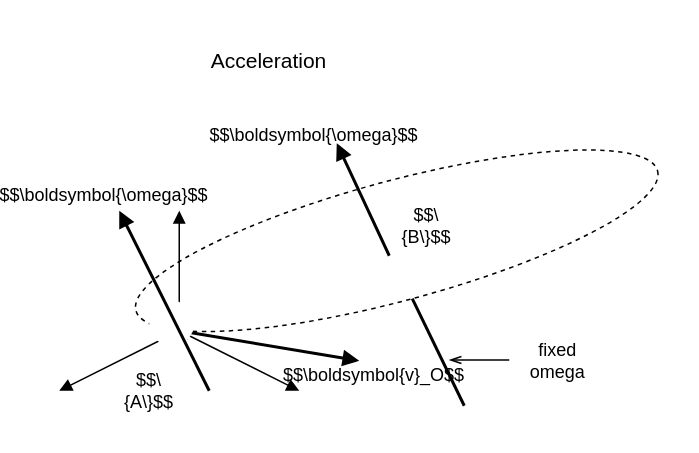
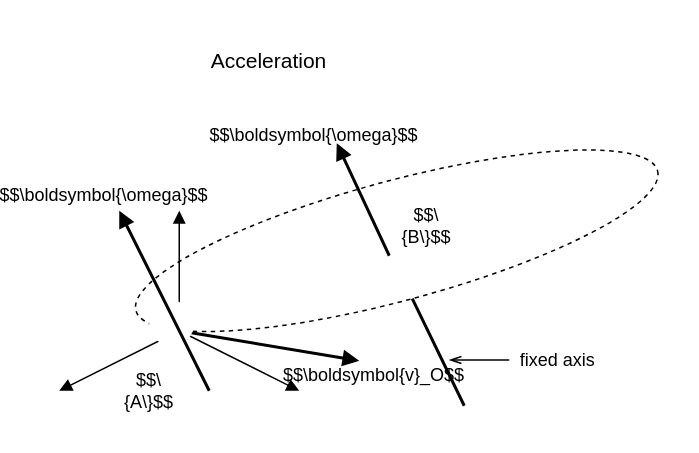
node "fixed omega": label "fixed omega" -> "fixed axis"
